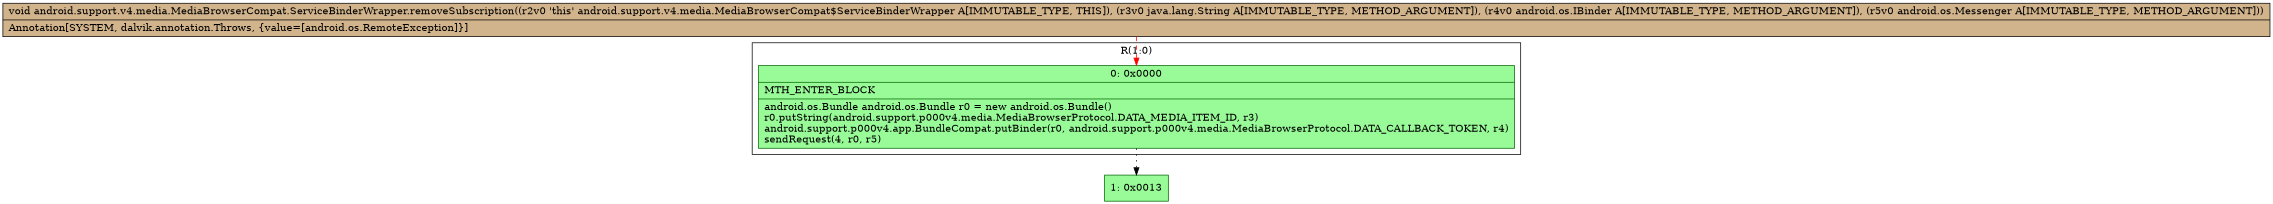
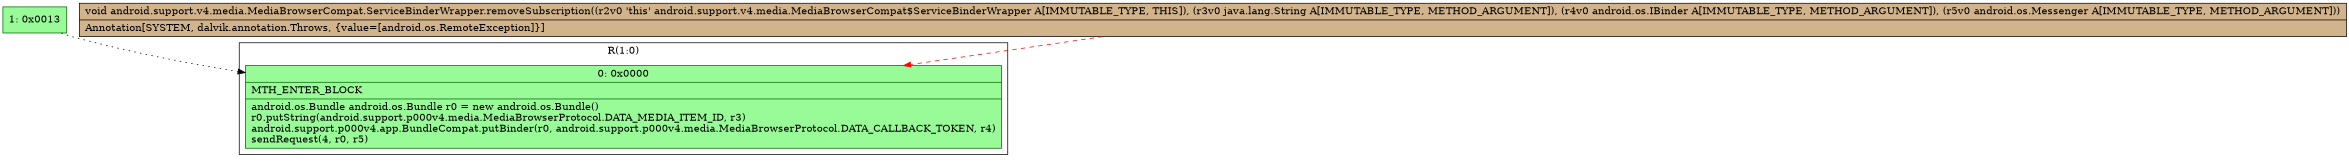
edge "0: 0x0000" -> "1: 0x0013": reversed
